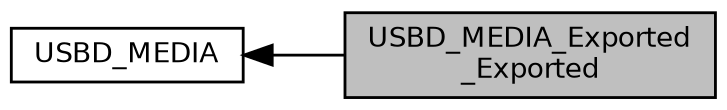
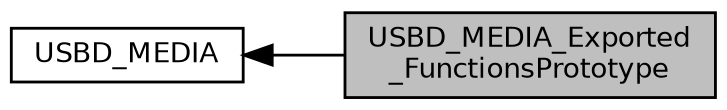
node "USBD_MEDIA_Exported _Exported": label "USBD_MEDIA_Exported _Exported" -> "USBD_MEDIA_Exported _FunctionsPrototype"
